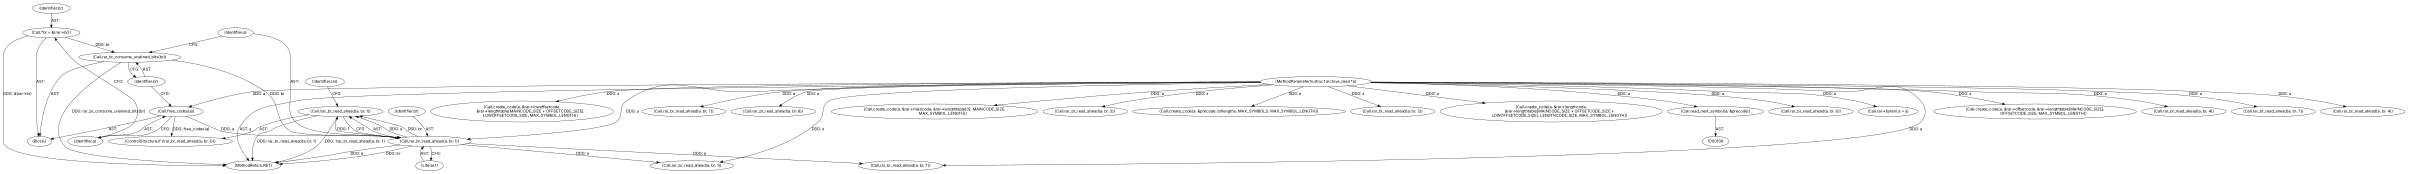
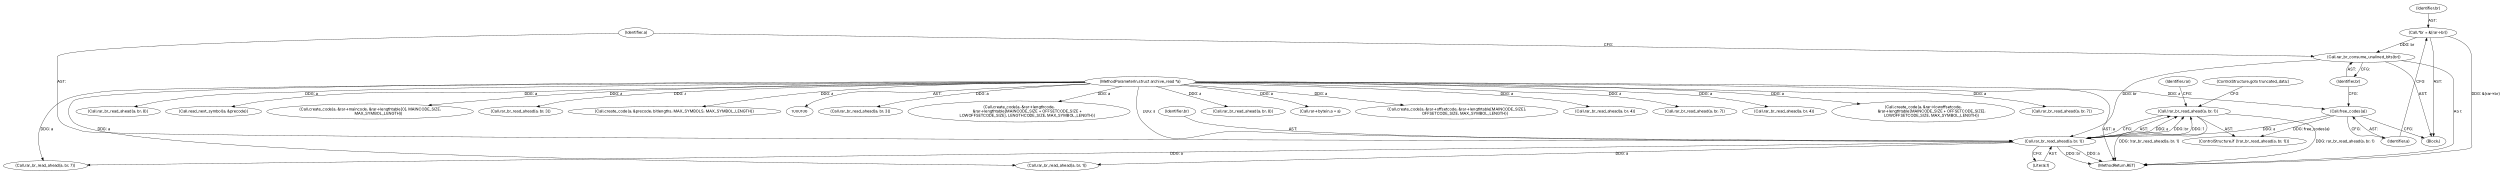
node "(ControlStructure,goto truncated_data;)": added
edge "(Call,rar_br_consume_unalined_bits(br))" -> "(MethodReturn,RET)": label "DDG: rar_br_consume_unalined_bits(br)" -> "AST: "
edge "(Call,read_next_symbol(a, &precode))" -> "1000106": now "(MethodParameterIn,struct archive_read *a)" -> "1000106"
edge "(Call,free_codes(a))" -> "(Block,)": label "AST: " -> "CFG: "
